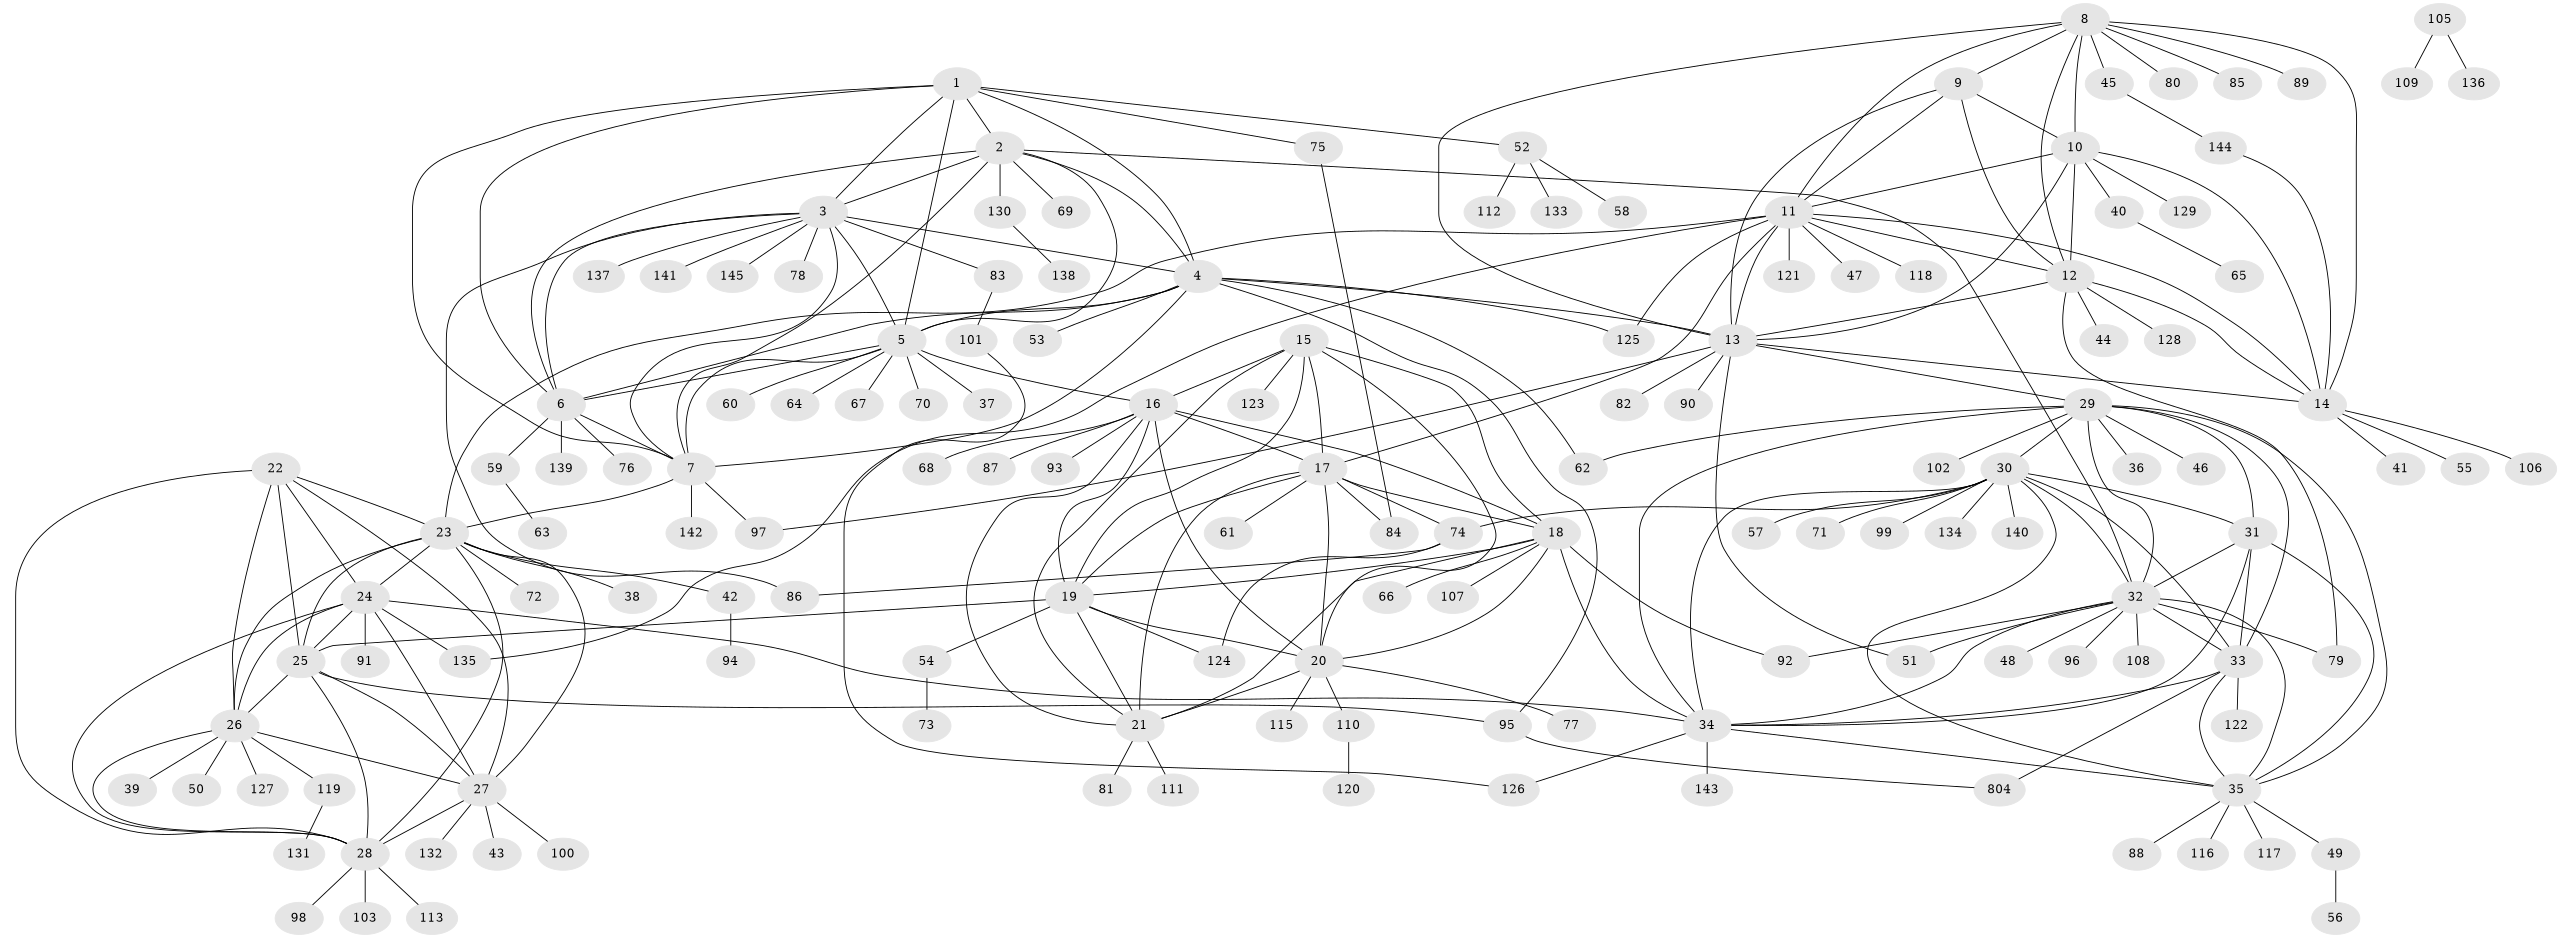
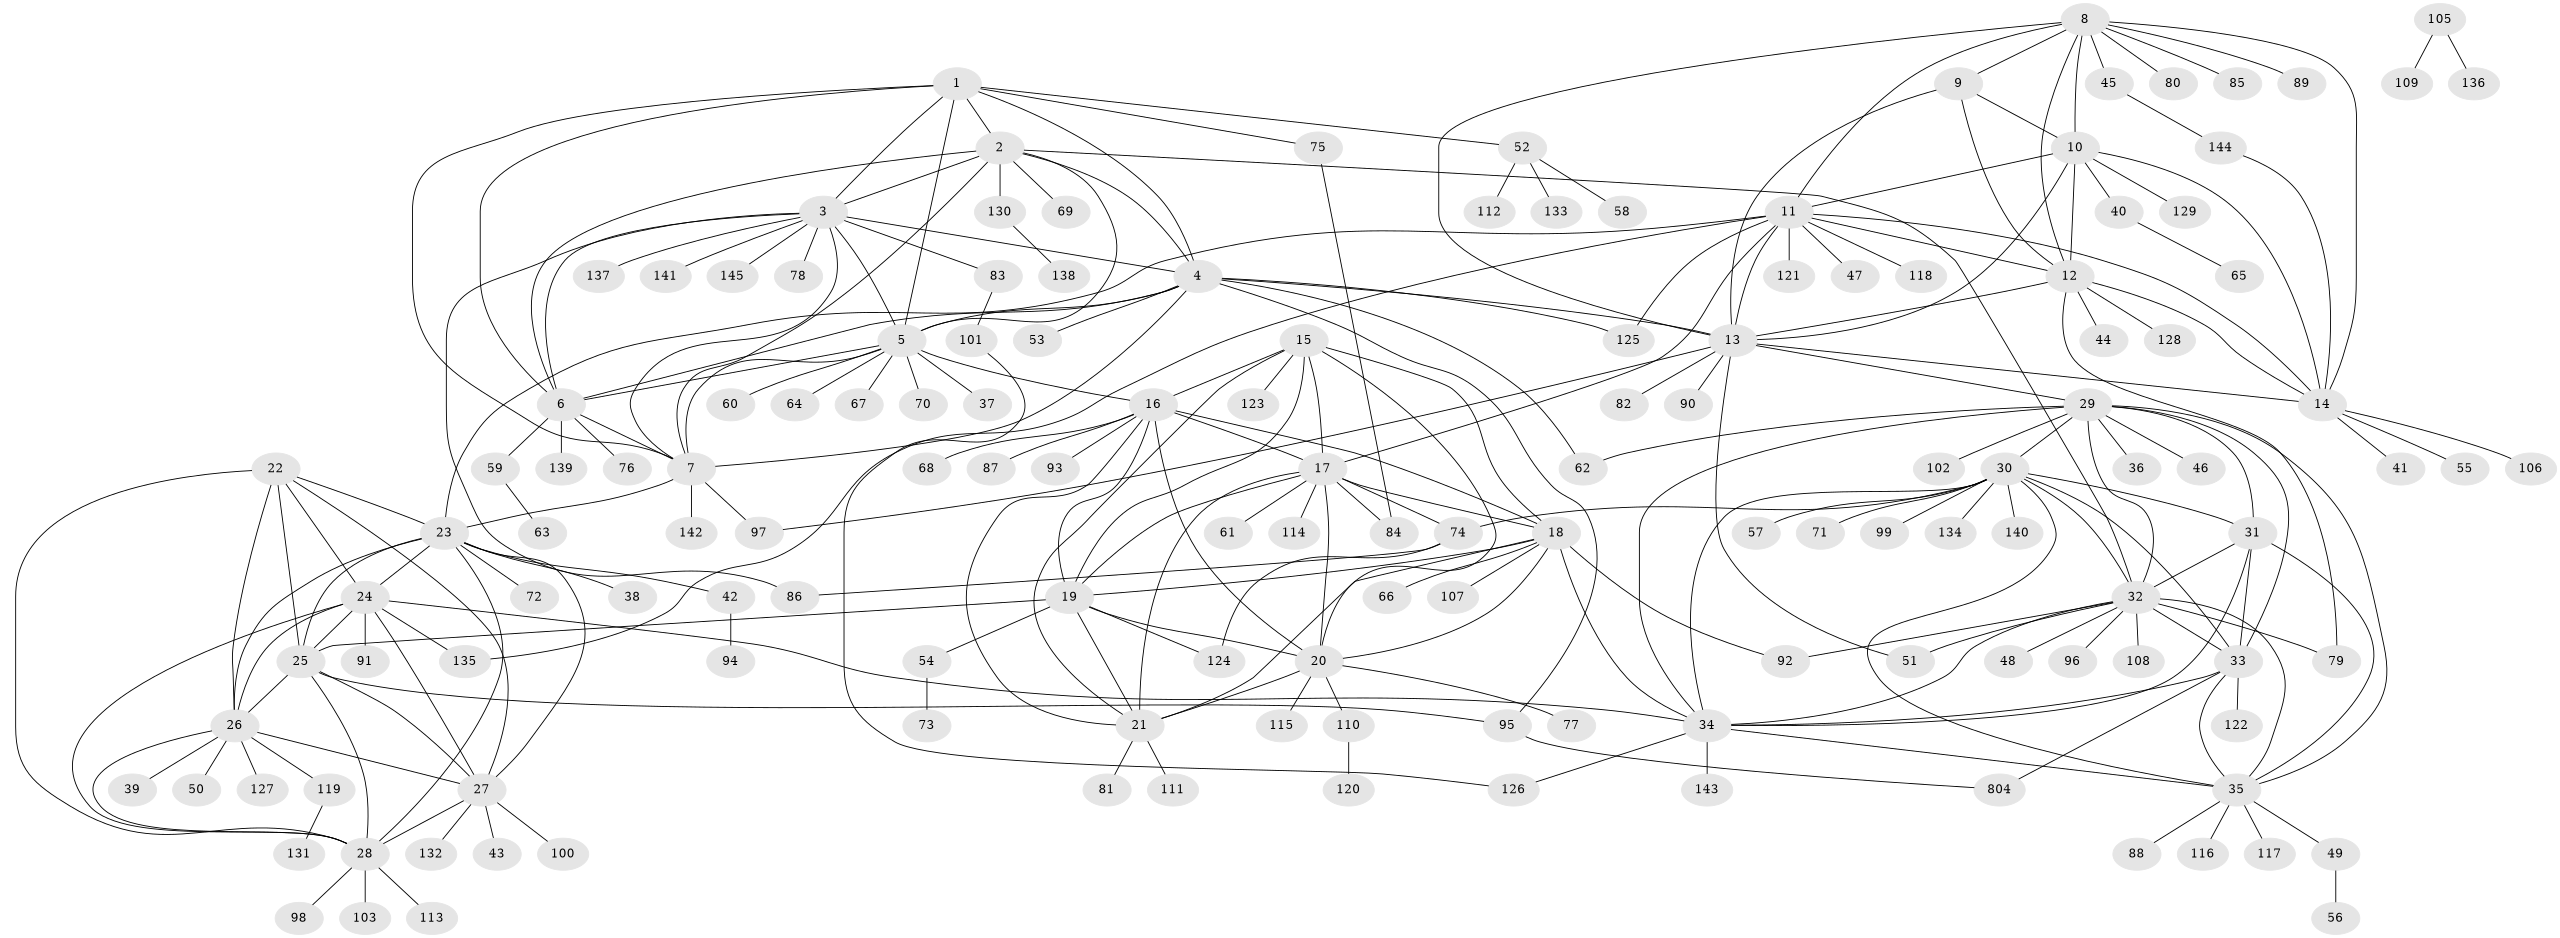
edge "9" -- "11": removed
node "114": added
